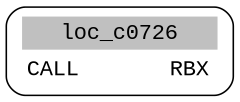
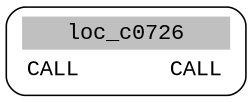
node "loc_c0726": text "CALL       RBX" -> "CALL       CALL"
